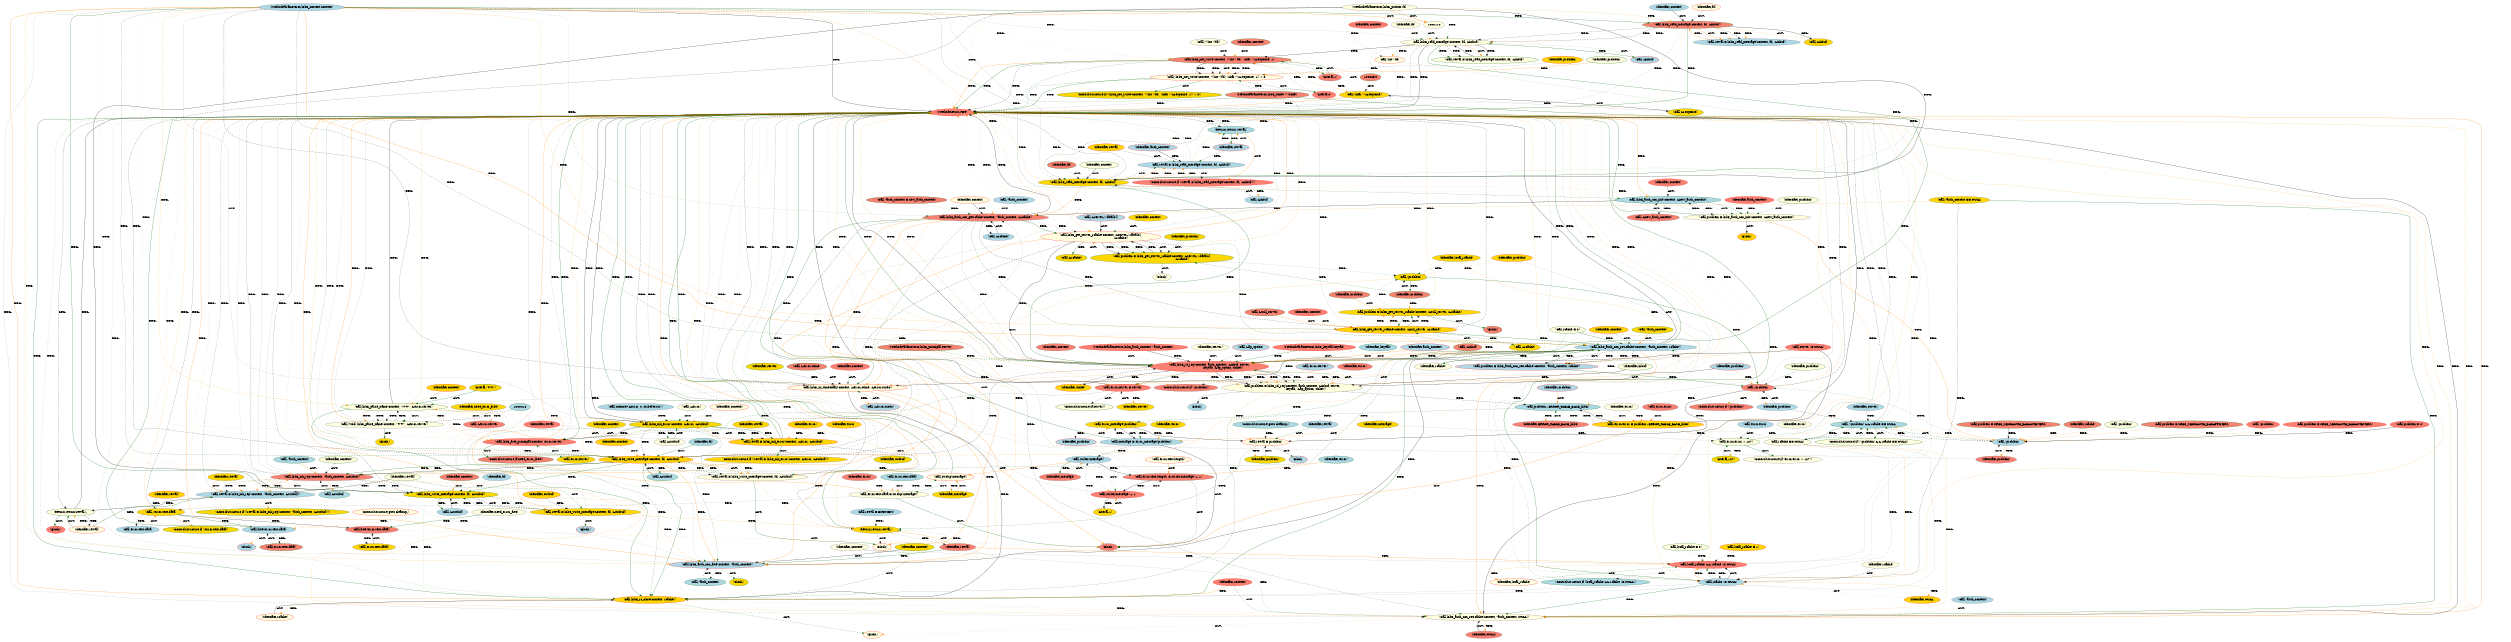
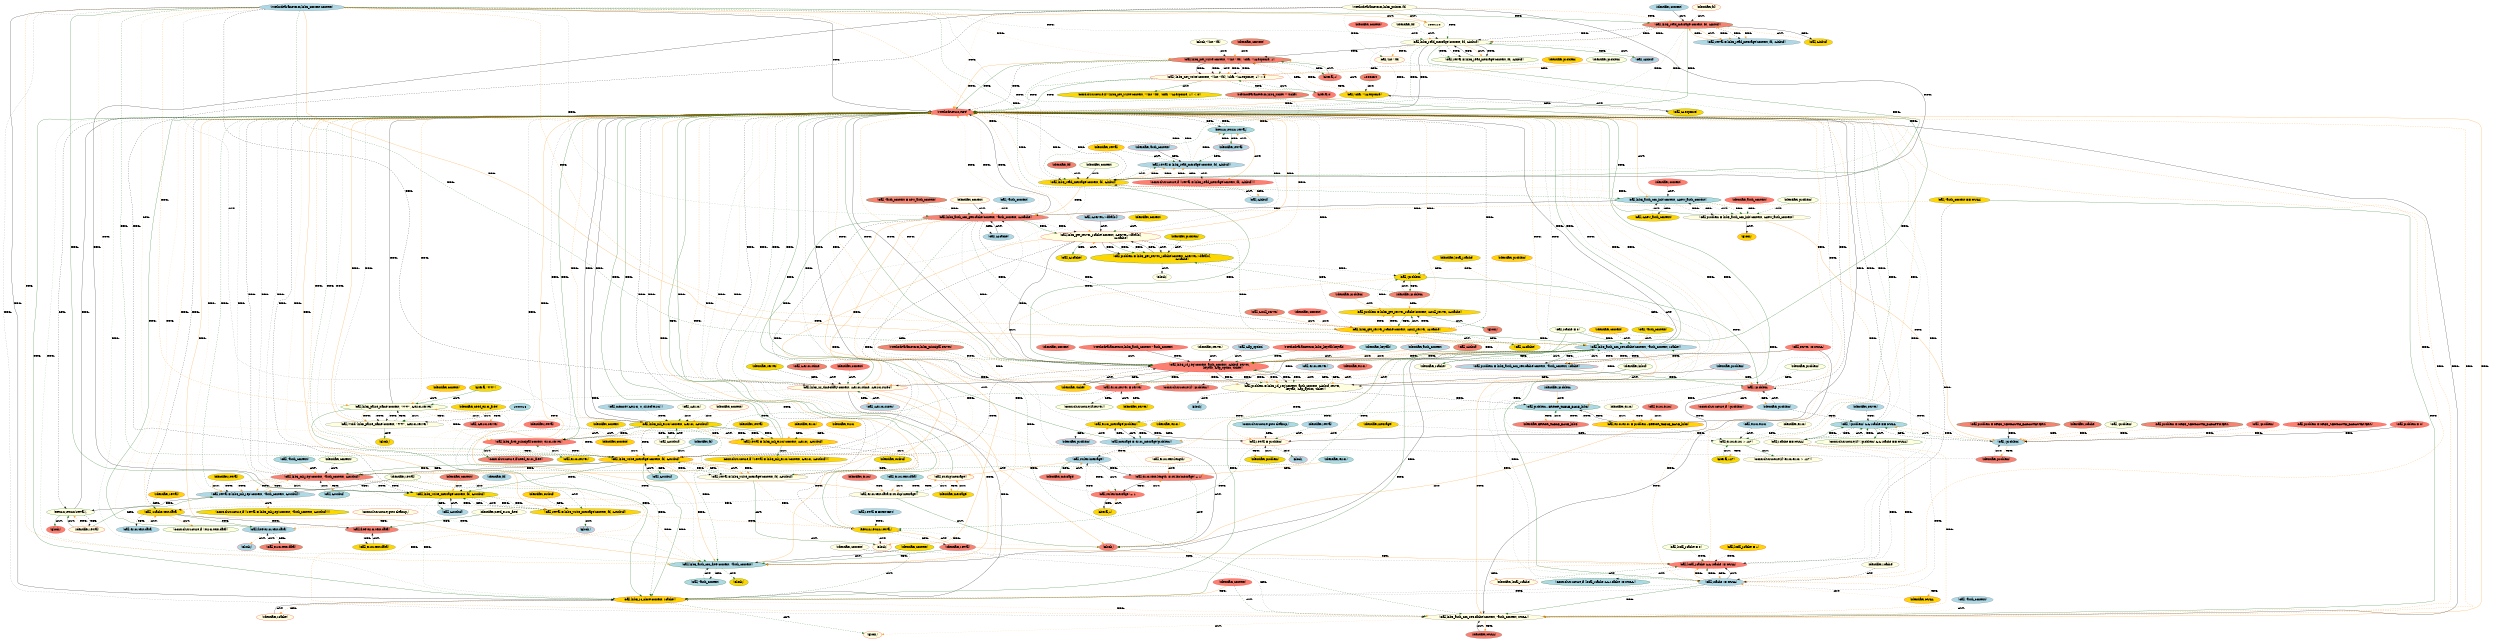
node "(Call,*((int *)fd))": label "(Call,*((int *)fd))" -> "(Block,*((int *)fd))"
edge "(MethodParameterIn,krb5_ticket ** ticket)" -> "(MethodReturn,RET)": now "(Call,error_message(problem))" -> "(MethodReturn,RET)"
edge "(Call,krb5_auth_con_init(context, &new_auth_context))" -> "(MethodReturn,RET)": label "DDG: " -> "AST: "
edge "(MethodParameterIn,krb5_context context)" -> "(Call,krb5_free_principal(context, error.server))": label "DDG: " -> "CFG: "
node "(Call,&new_auth_context)": fillcolor salmon -> gold
edge "(Call,error.server = server)" -> "(ControlStructure,if(server))": label "AST: " -> "CFG: "
edge "(Call,*auth_context == NULL)" -> "(Call,rcache != NULL)": now "(Call,*auth_context == NULL)" -> "(Call,local_rcache && rcache != NULL)"
edge "(MethodParameterIn,krb5_context context)" -> "(Call,krb5_rc_close(context, rcache))": color darkorange -> black
edge "(Call,error.text.data = strdup(message))" -> "(Call,strdup(message))": color darkgreen -> darkorange
edge "(Call,strlen(message) + 1)" -> "(Call,error.text.length  = strlen(message) + 1)": color black -> darkorange
node "(Call,!error.text.data)": label "(Call,!error.text.data)" -> "(Call,!rcache.text.data)"
node "(ControlStructure,if (!error.text.data))": fillcolor gold -> lightyellow
edge "(Call,rcache = 0)" -> "(Call,krb5_rc_close(context, rcache))": style dashed -> solid
node "(Call,krb5_auth_con_free(context, *auth_context))": color red -> darkgreen
edge "(Call,local_rcache && rcache != NULL)" -> "(Call,rcache != NULL)": color black -> darkorange
